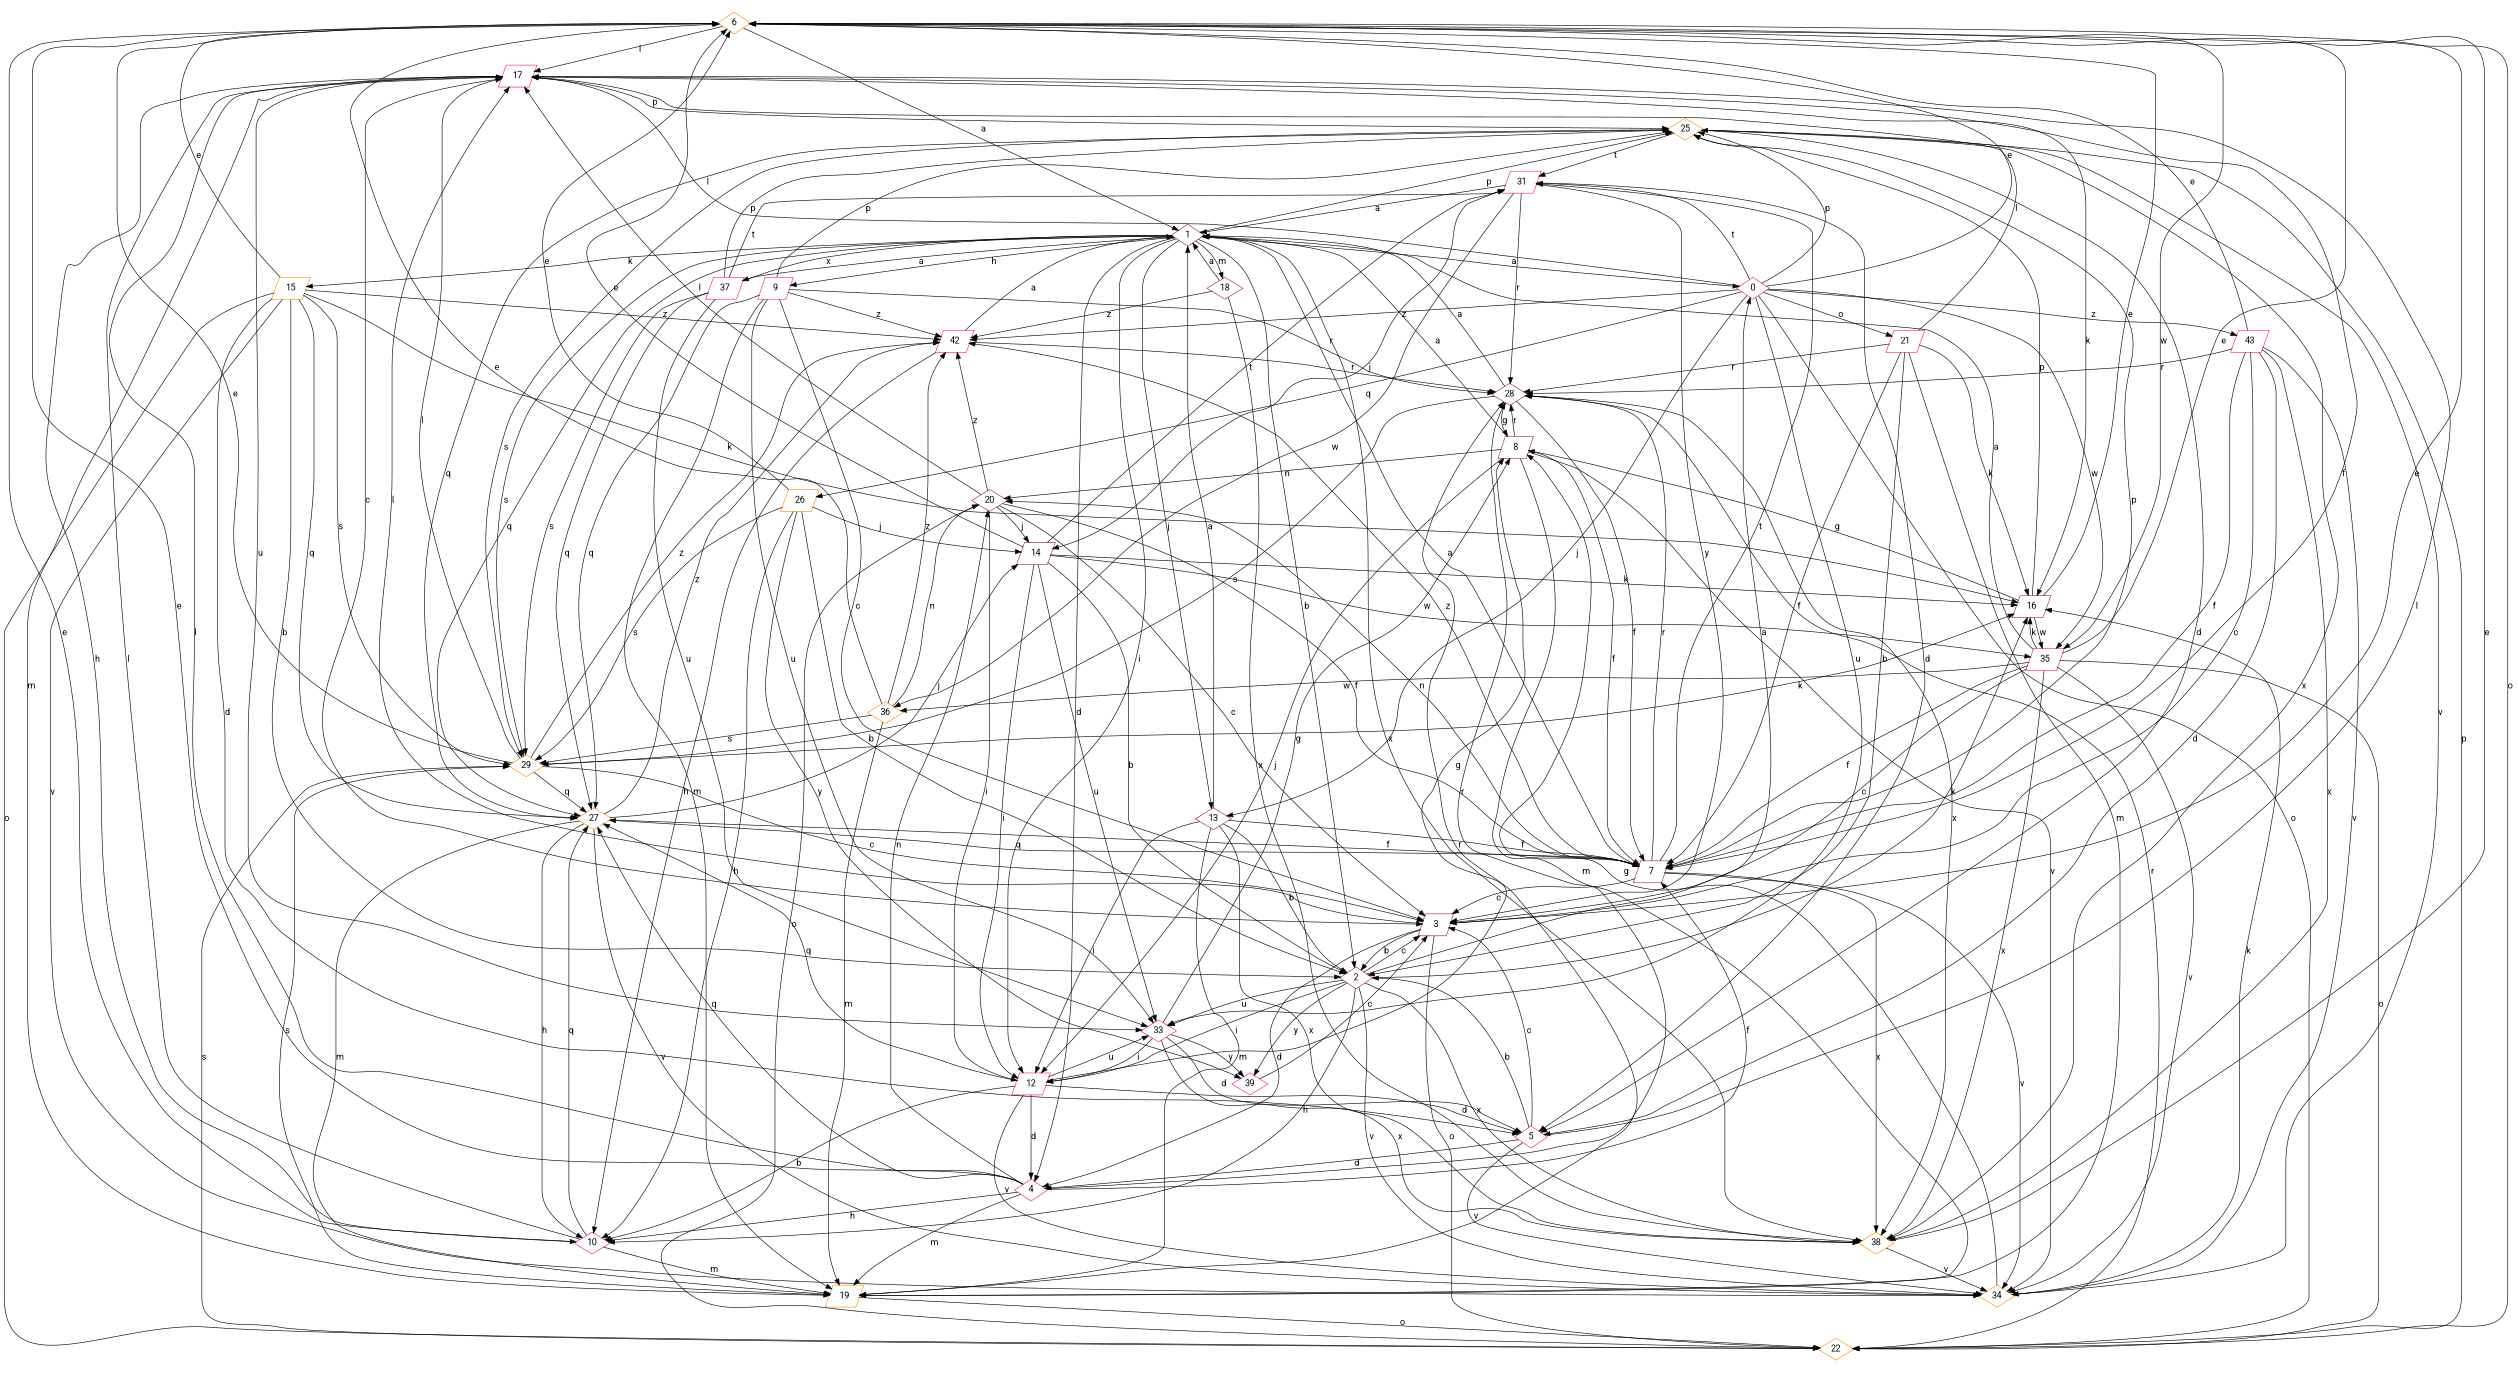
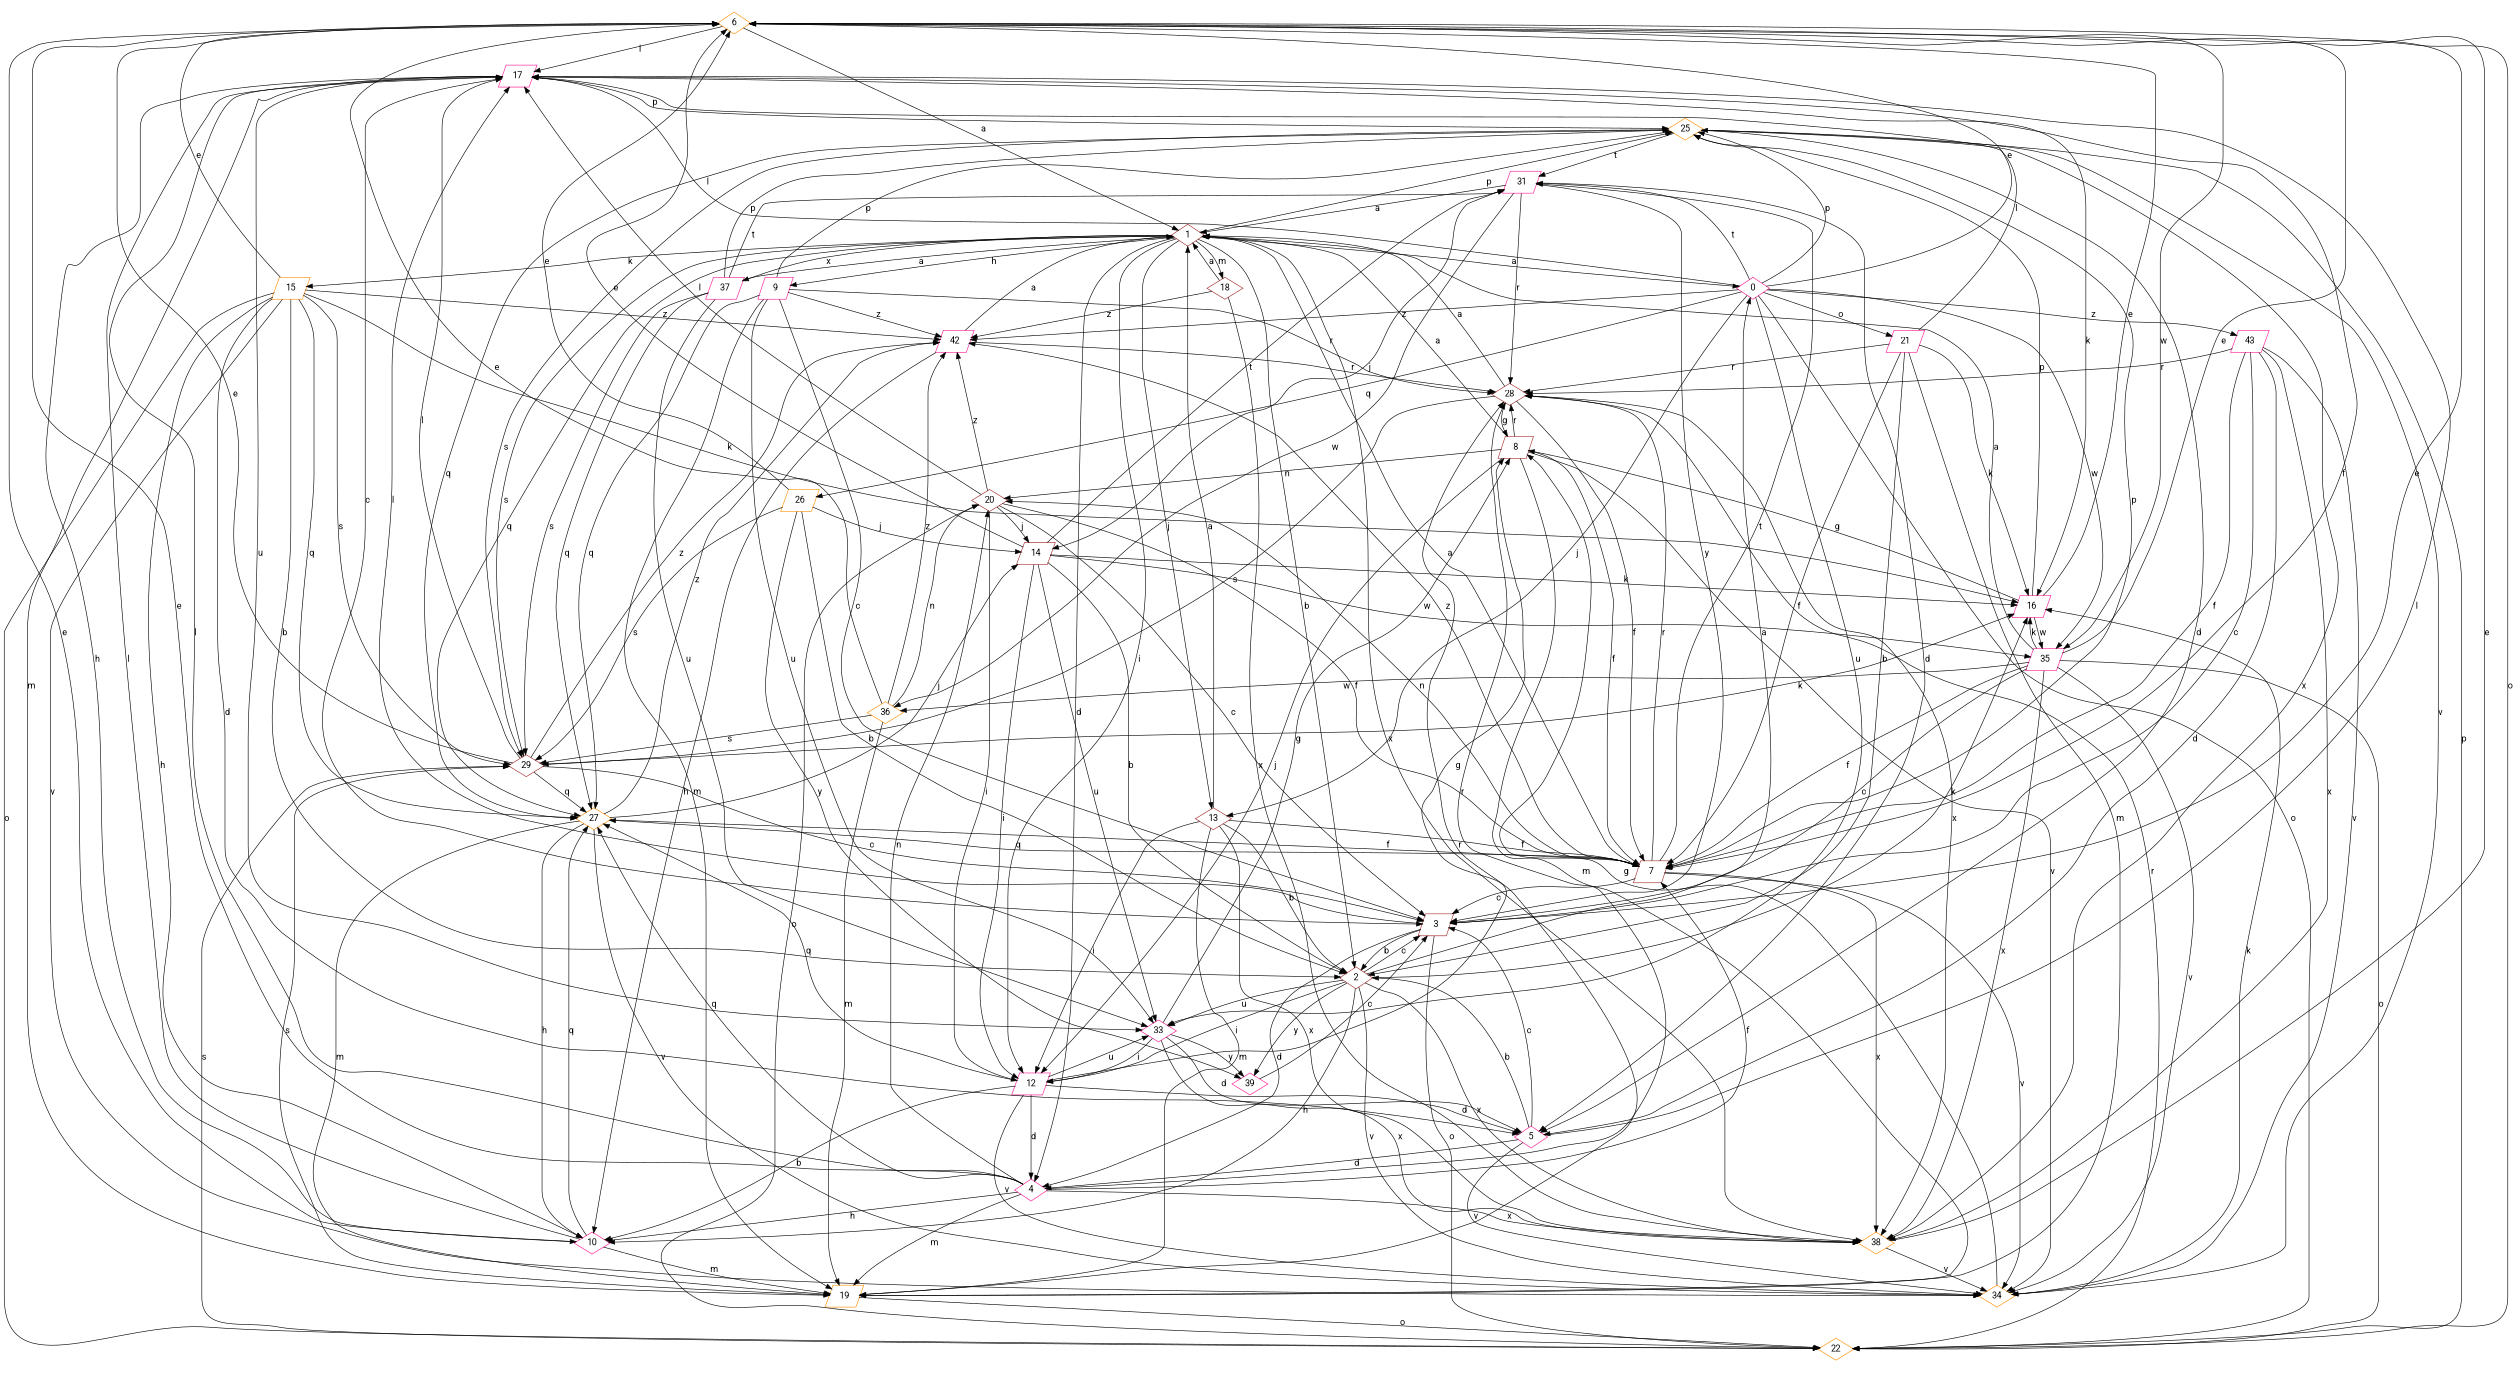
edge "43" -> "6": removed, label "e"
node "16": color brown -> deeppink
node "29": color darkorange -> brown
edge "26" -> "10": now "15" -> "10"
edge "4" -> "38": added, label "x"
